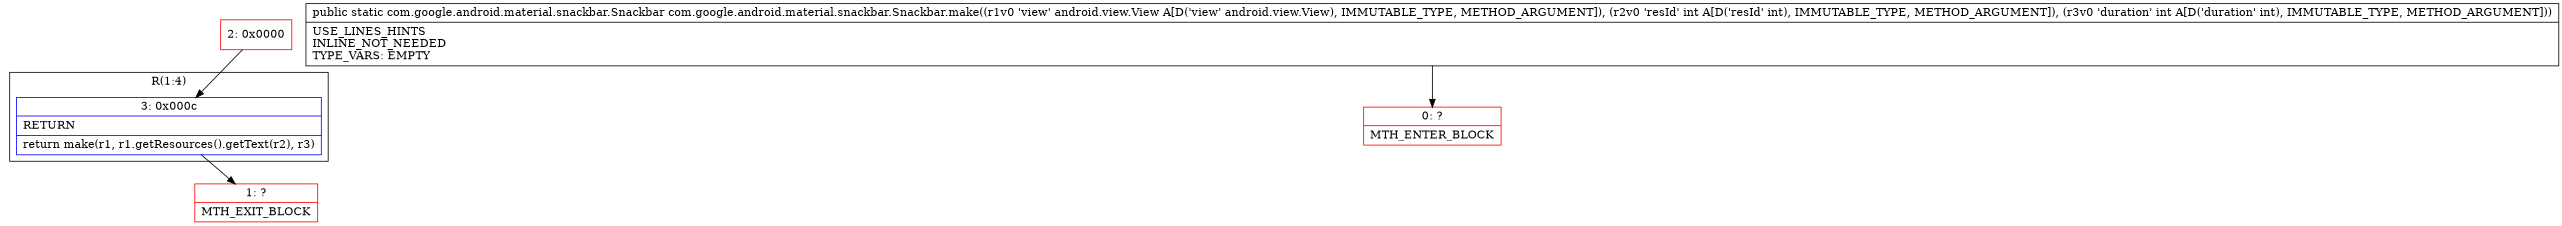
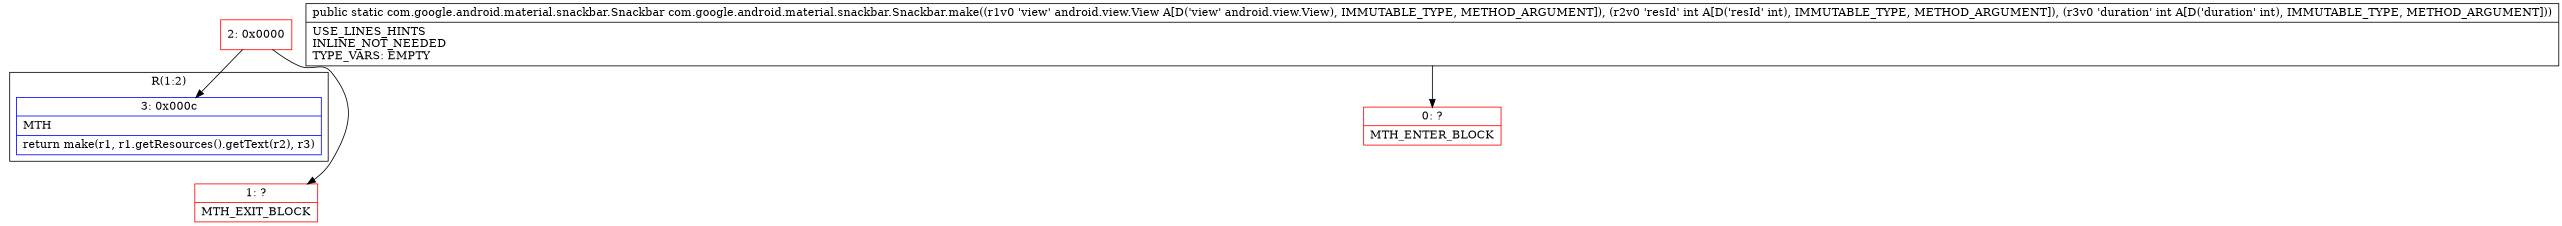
cluster "R(1:4)": label "R(1:4)" -> "R(1:2)"
node "3: 0x000c": text "RETURN" -> "MTH"
edge "3: 0x000c" -> "1: ?": now "2: 0x0000" -> "1: ?"
